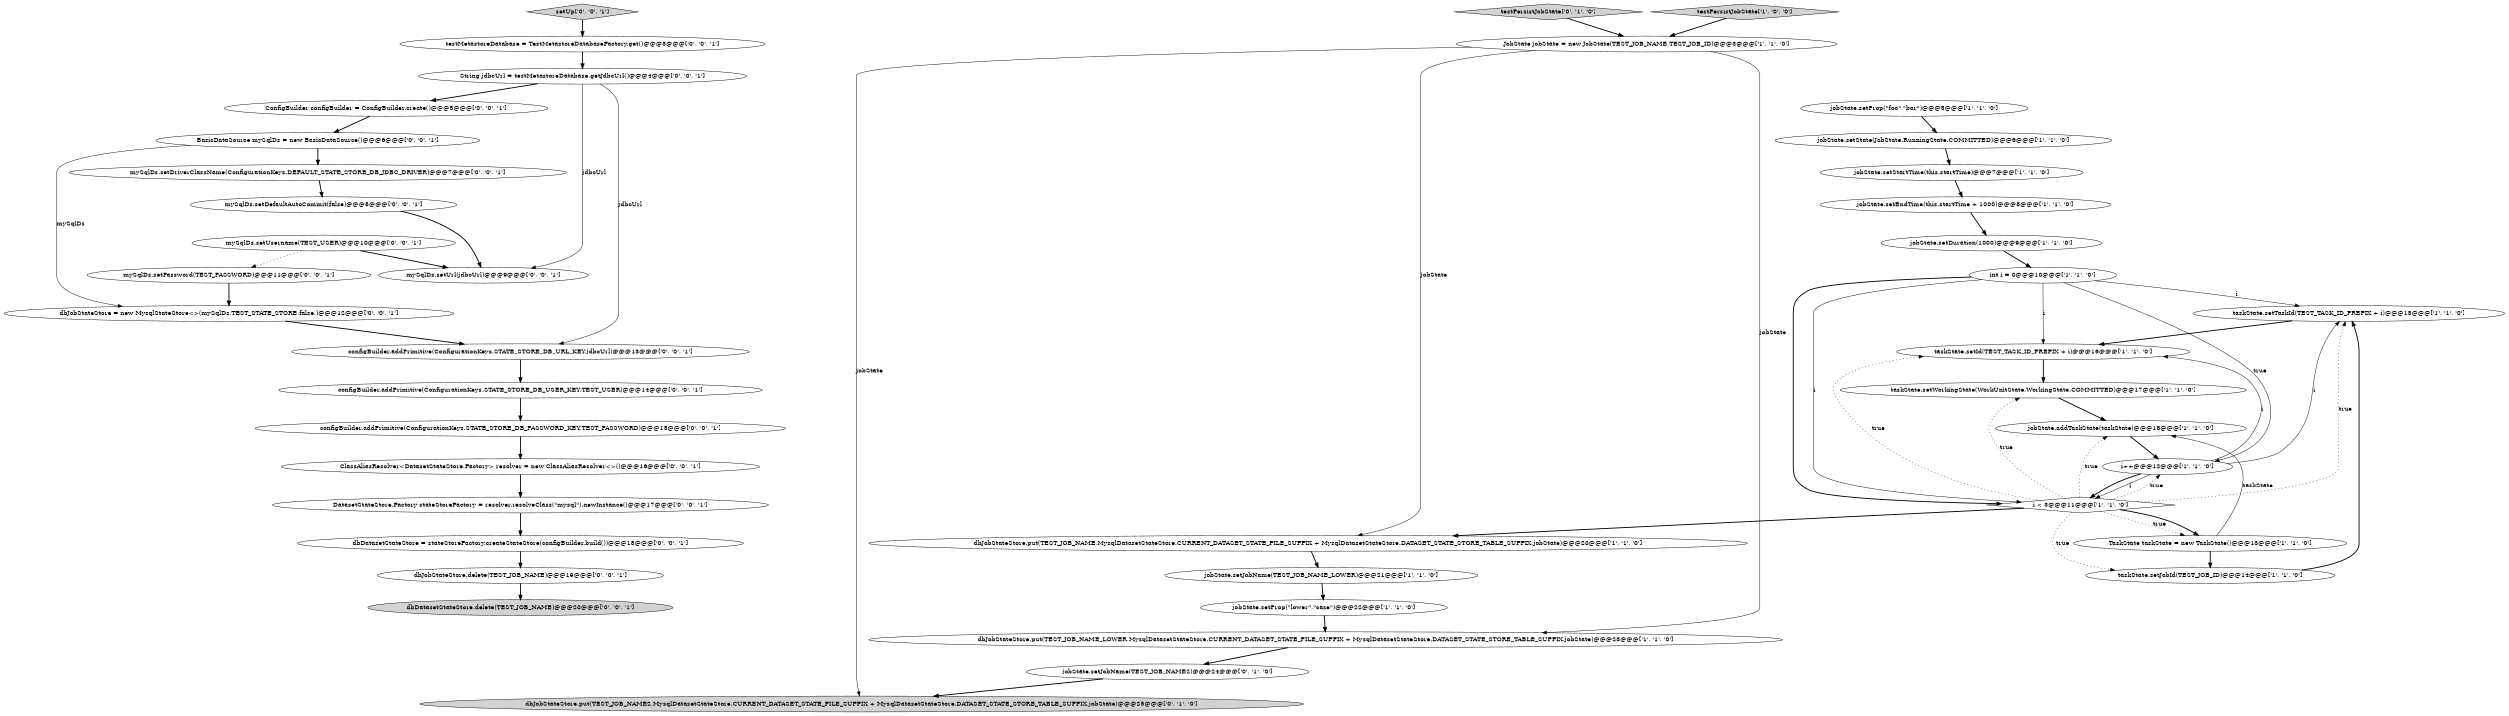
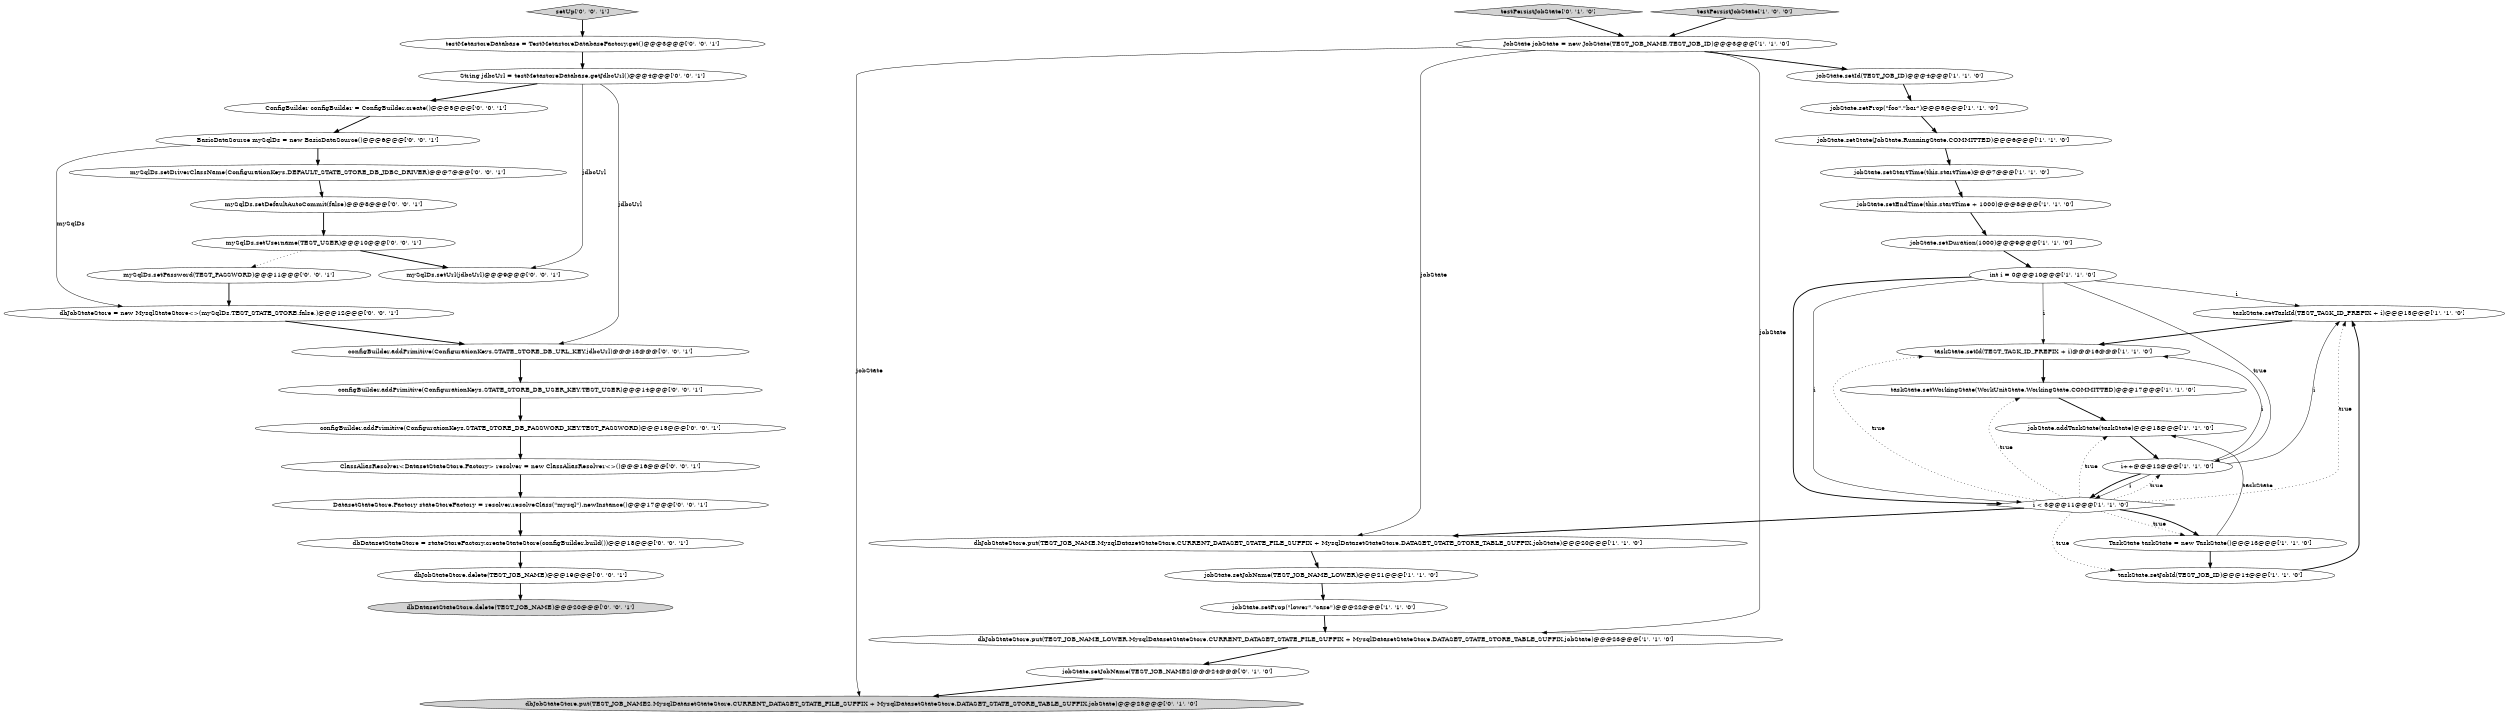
node "jobState.setId(TEST_JOB_ID)@@@4@@@['1', '1', '0']": added
edge "mySqlDs.setDefaultAutoCommit(false)@@@8@@@['0', '0', '1']" -> "mySqlDs.setUrl(jdbcUrl)@@@9@@@['0', '0', '1']": now "mySqlDs.setDefaultAutoCommit(false)@@@8@@@['0', '0', '1']" -> "mySqlDs.setUsername(TEST_USER)@@@10@@@['0', '0', '1']"
